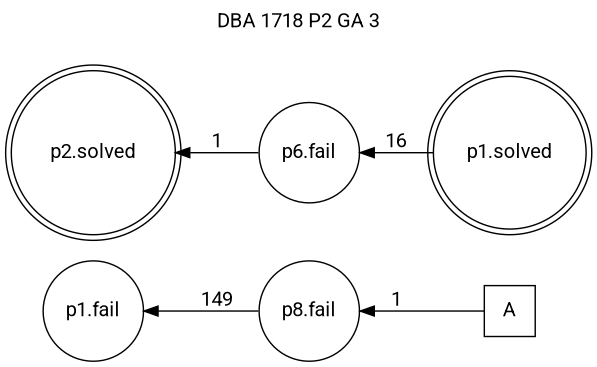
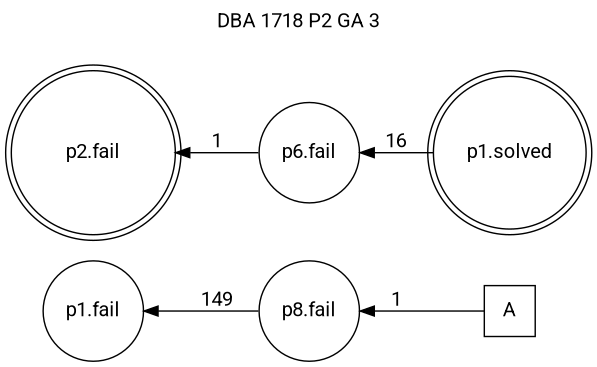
node "p2.solved": label "p2.solved" -> "p2.fail"
